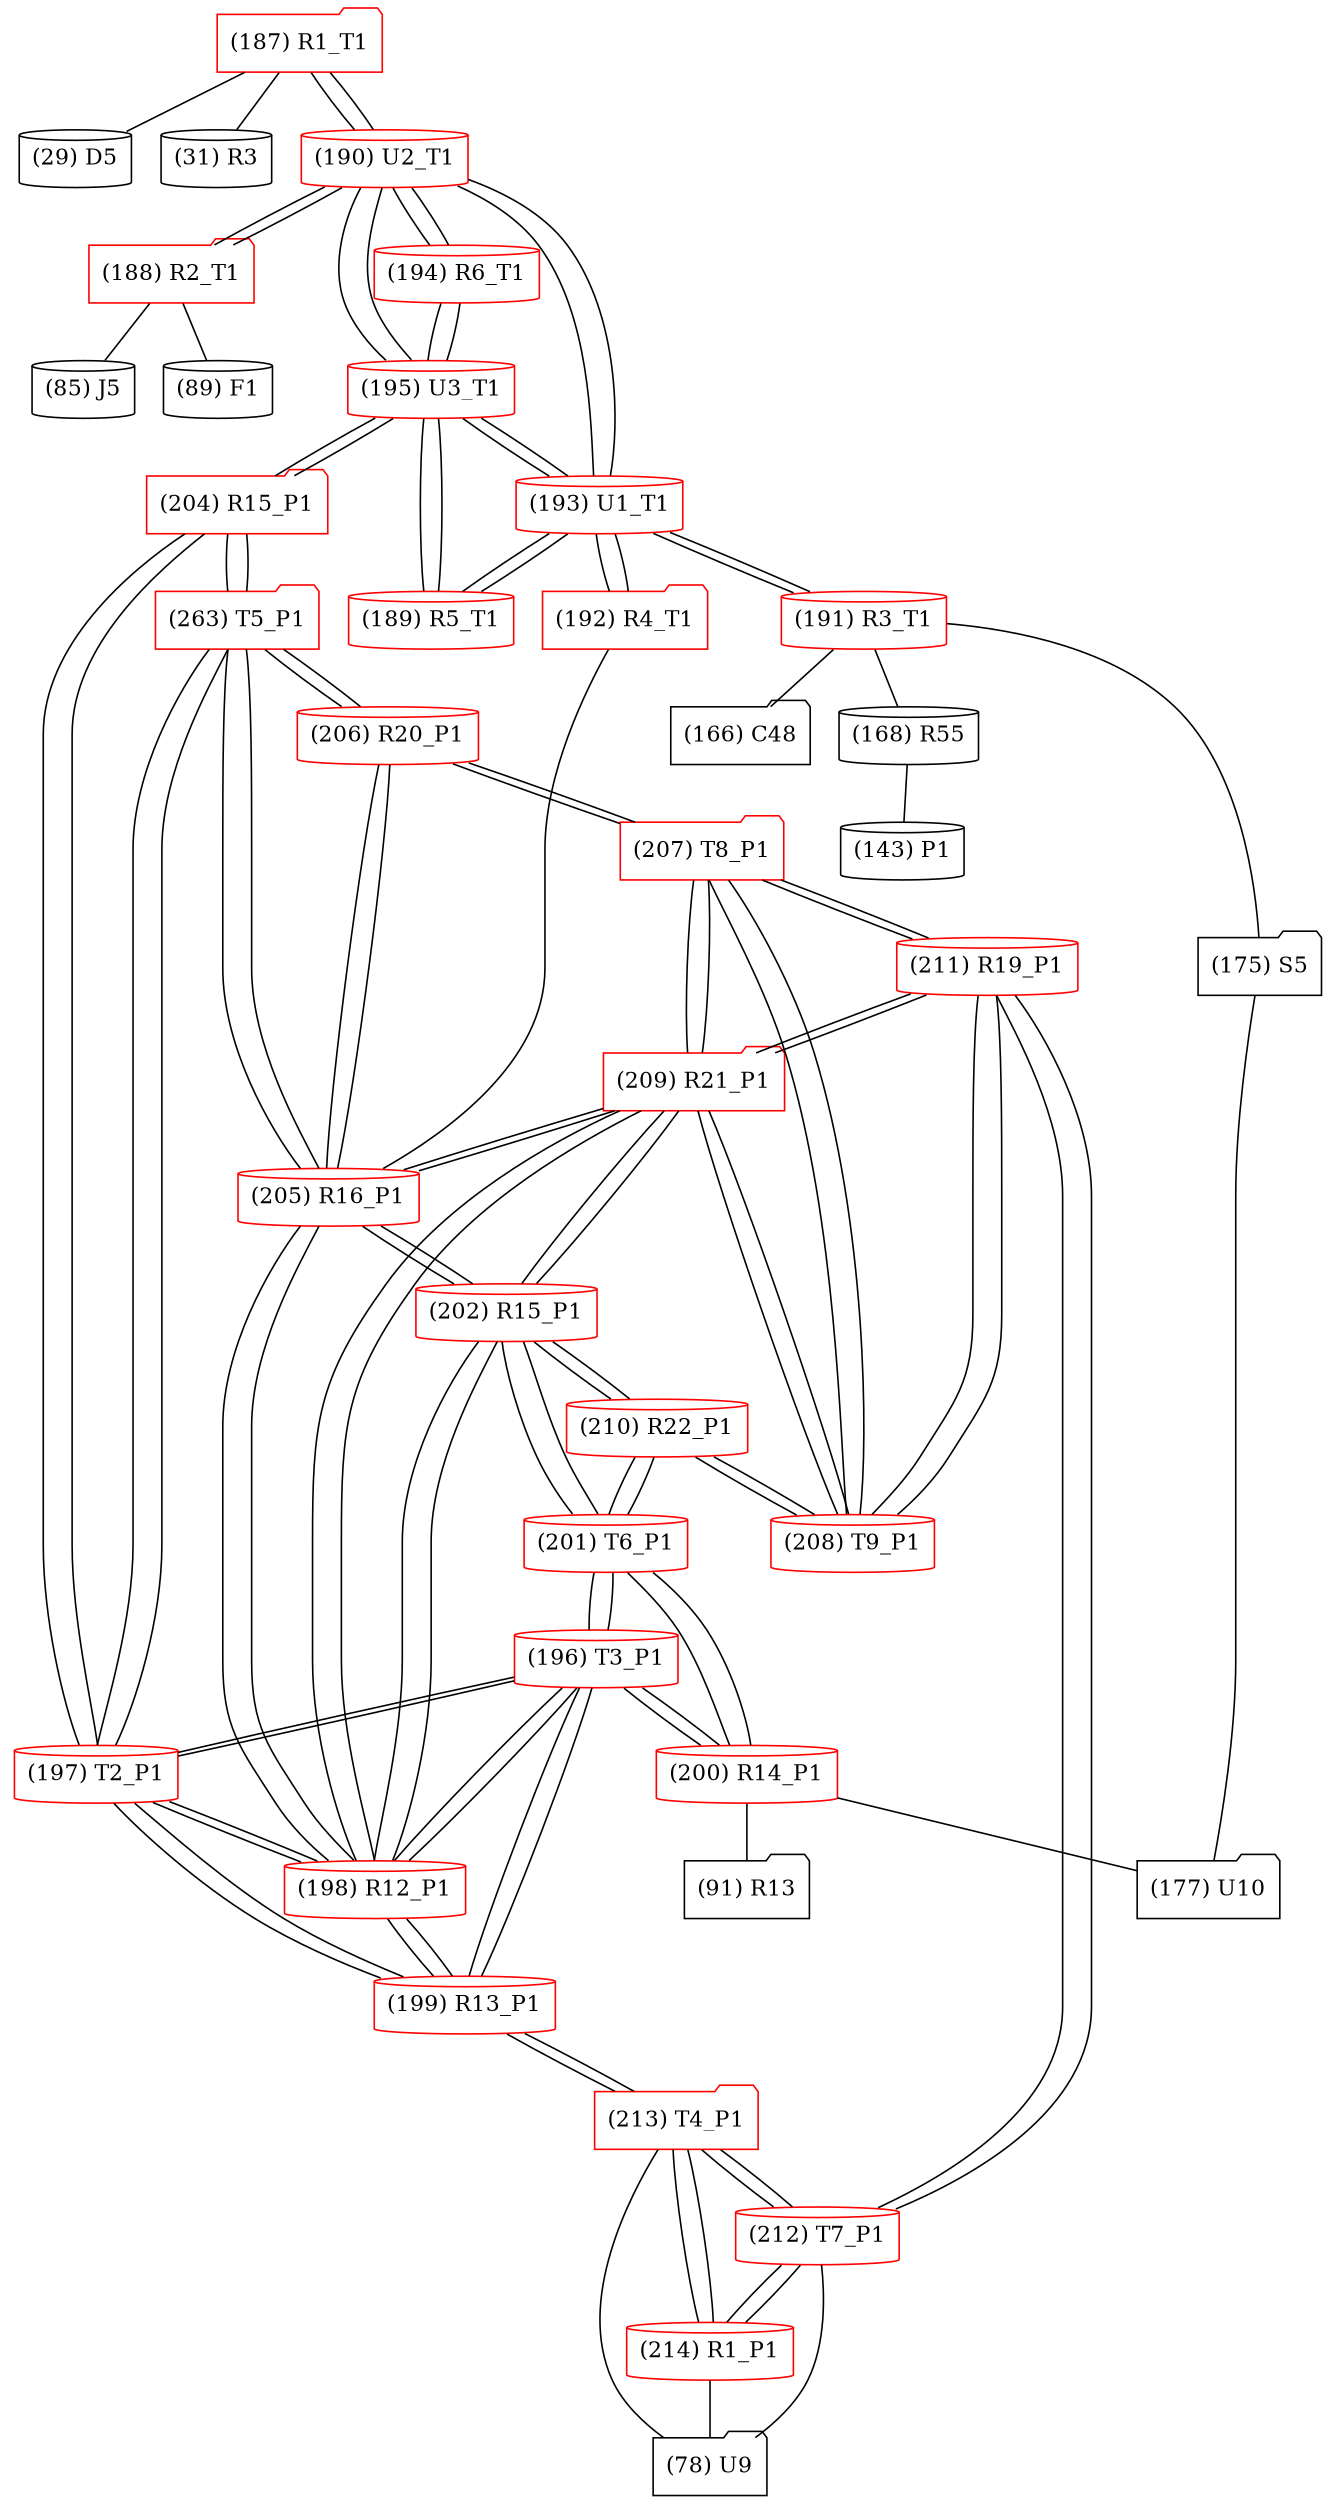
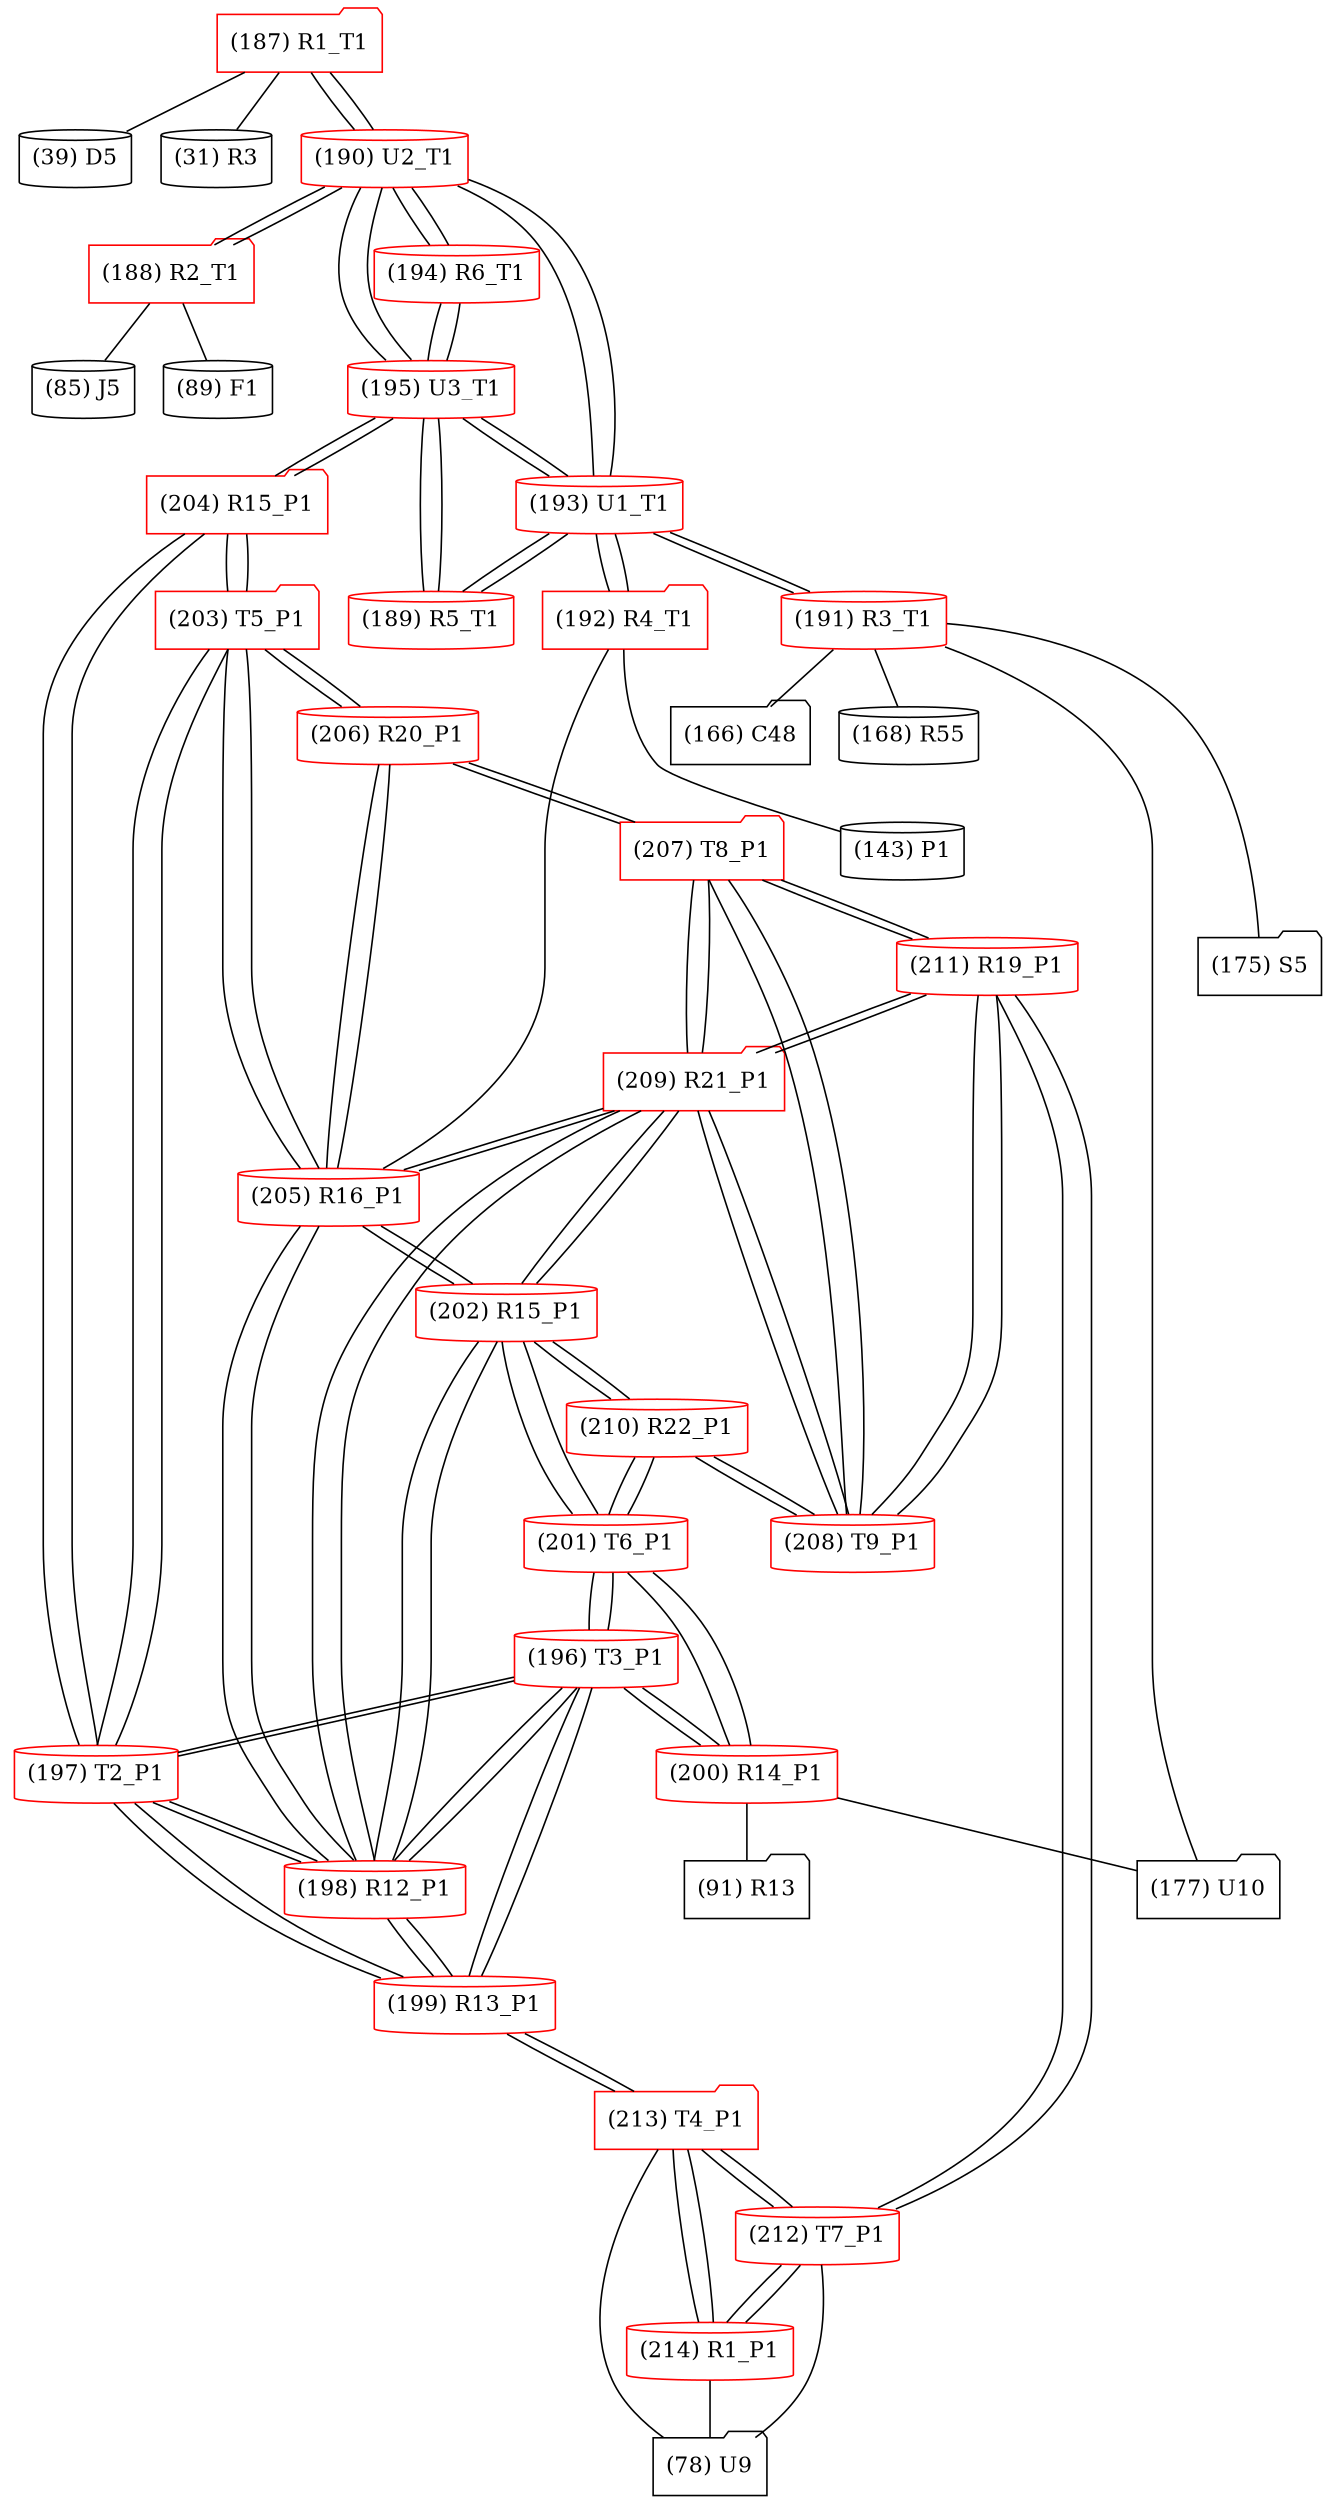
node "(29) D5": label "(29) D5" -> "(39) D5"
node "(263) T5_P1": label "(263) T5_P1" -> "(203) T5_P1"
edge "(168) R55" -- "(143) P1": now "(192) R4_T1" -- "(143) P1"
edge "(175) S5" -- "(177) U10": now "(191) R3_T1" -- "(177) U10"
